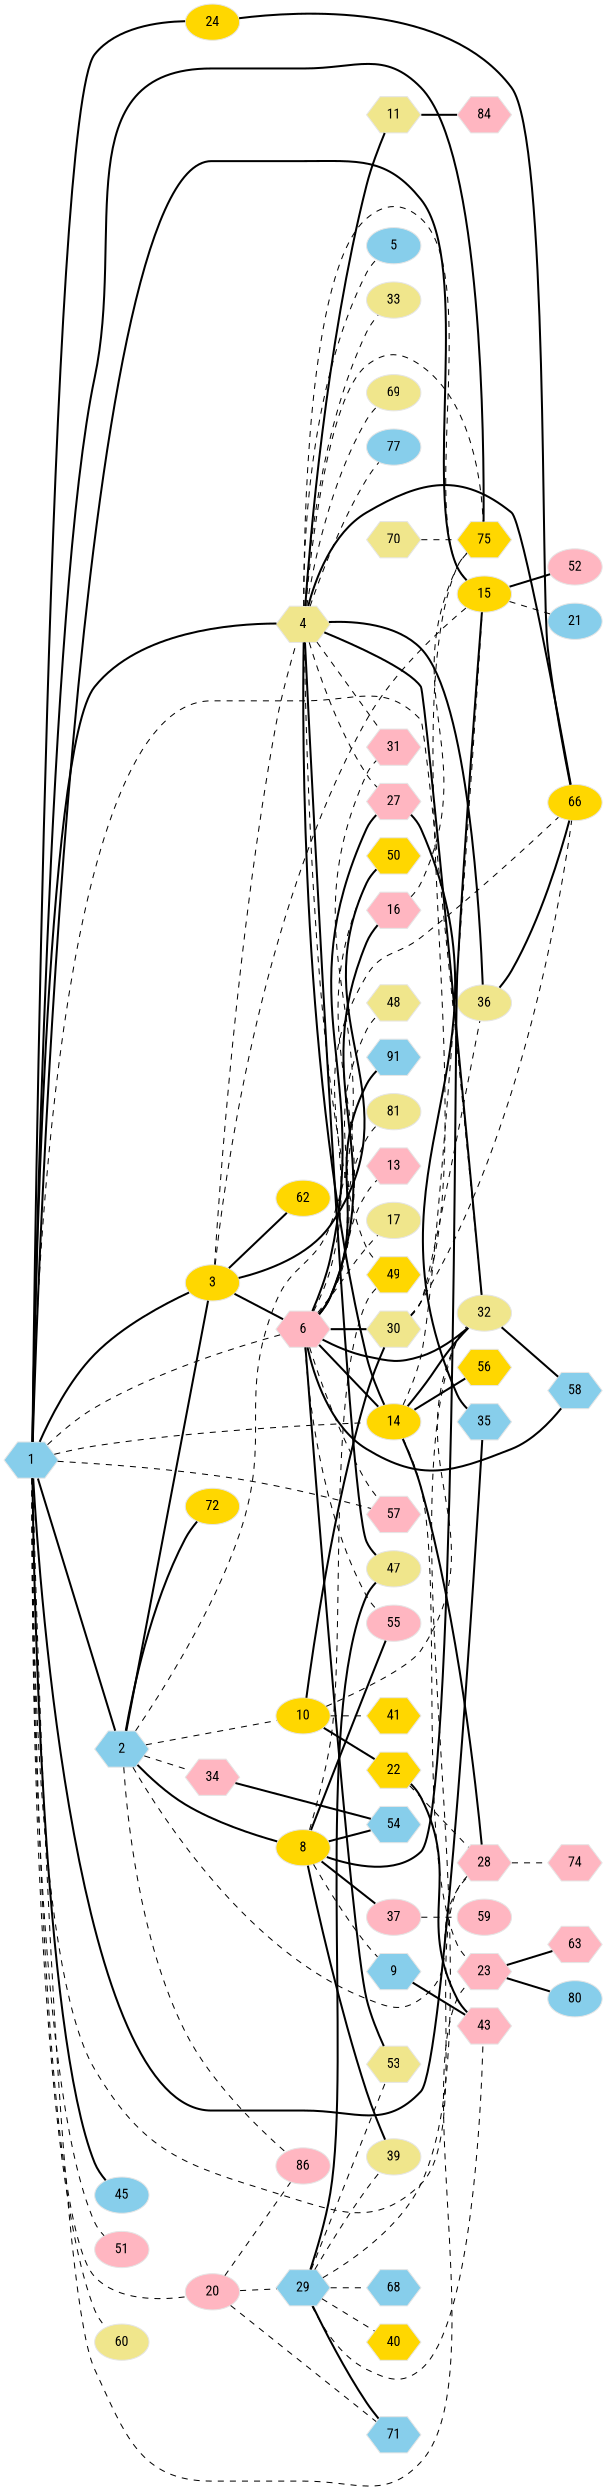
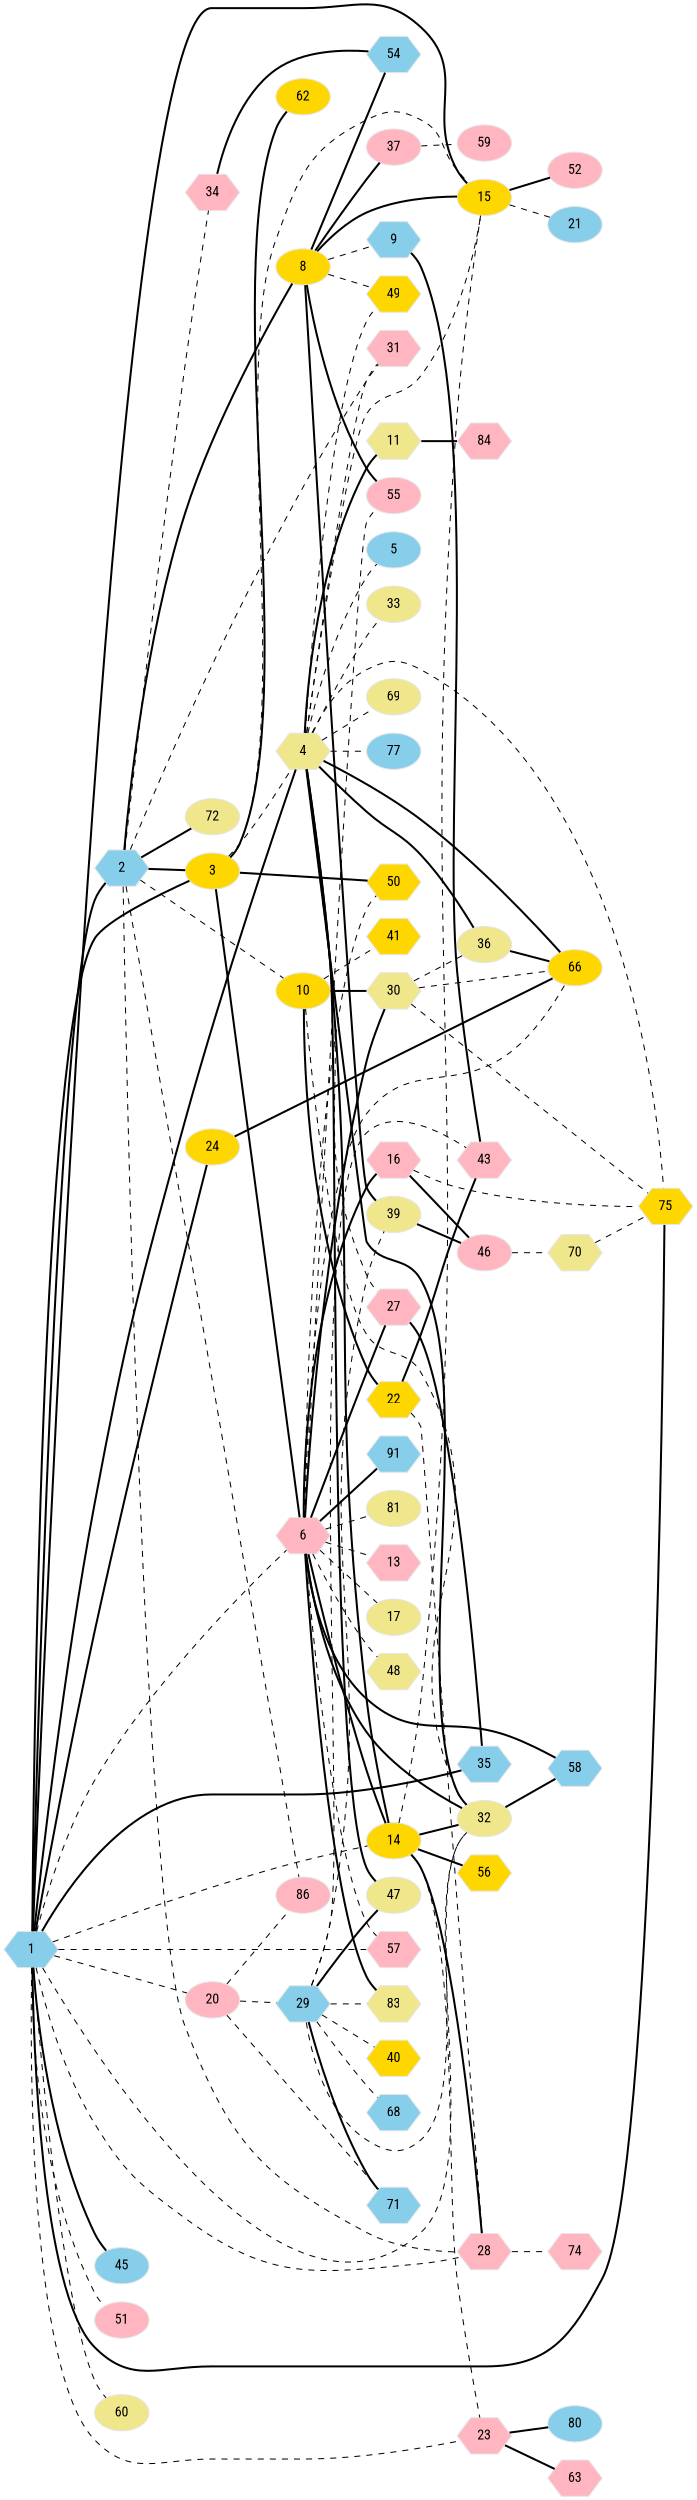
node "46": added
node "72": fillcolor gold -> khaki
node "53": label "53" -> "83"
